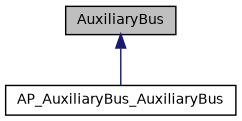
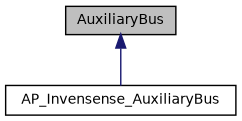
node "AP_AuxiliaryBus_AuxiliaryBus": label "AP_AuxiliaryBus_AuxiliaryBus" -> "AP_Invensense_AuxiliaryBus"
